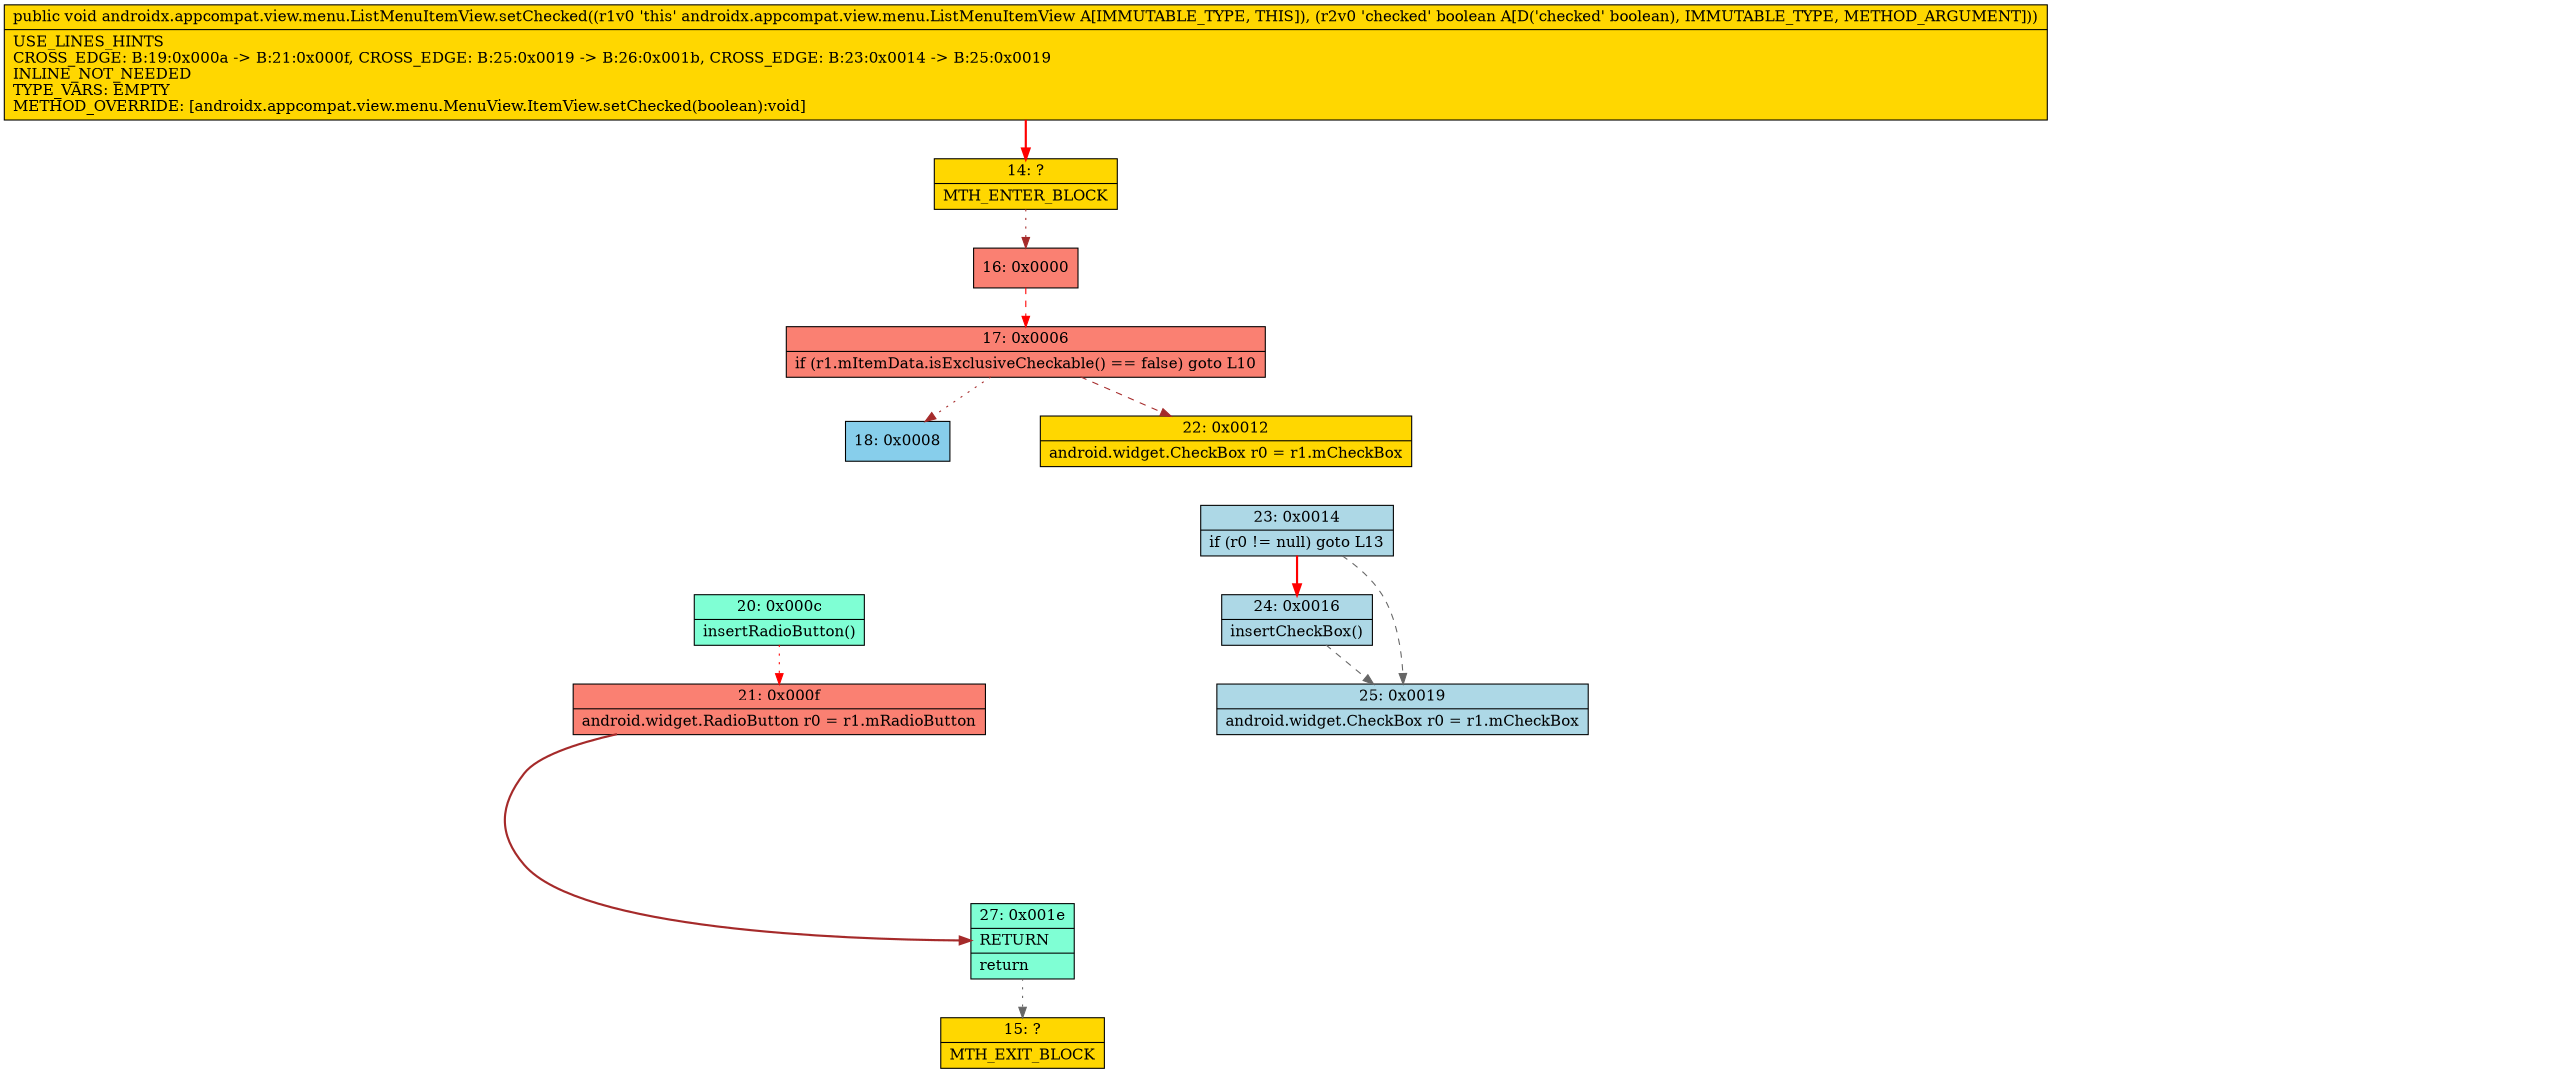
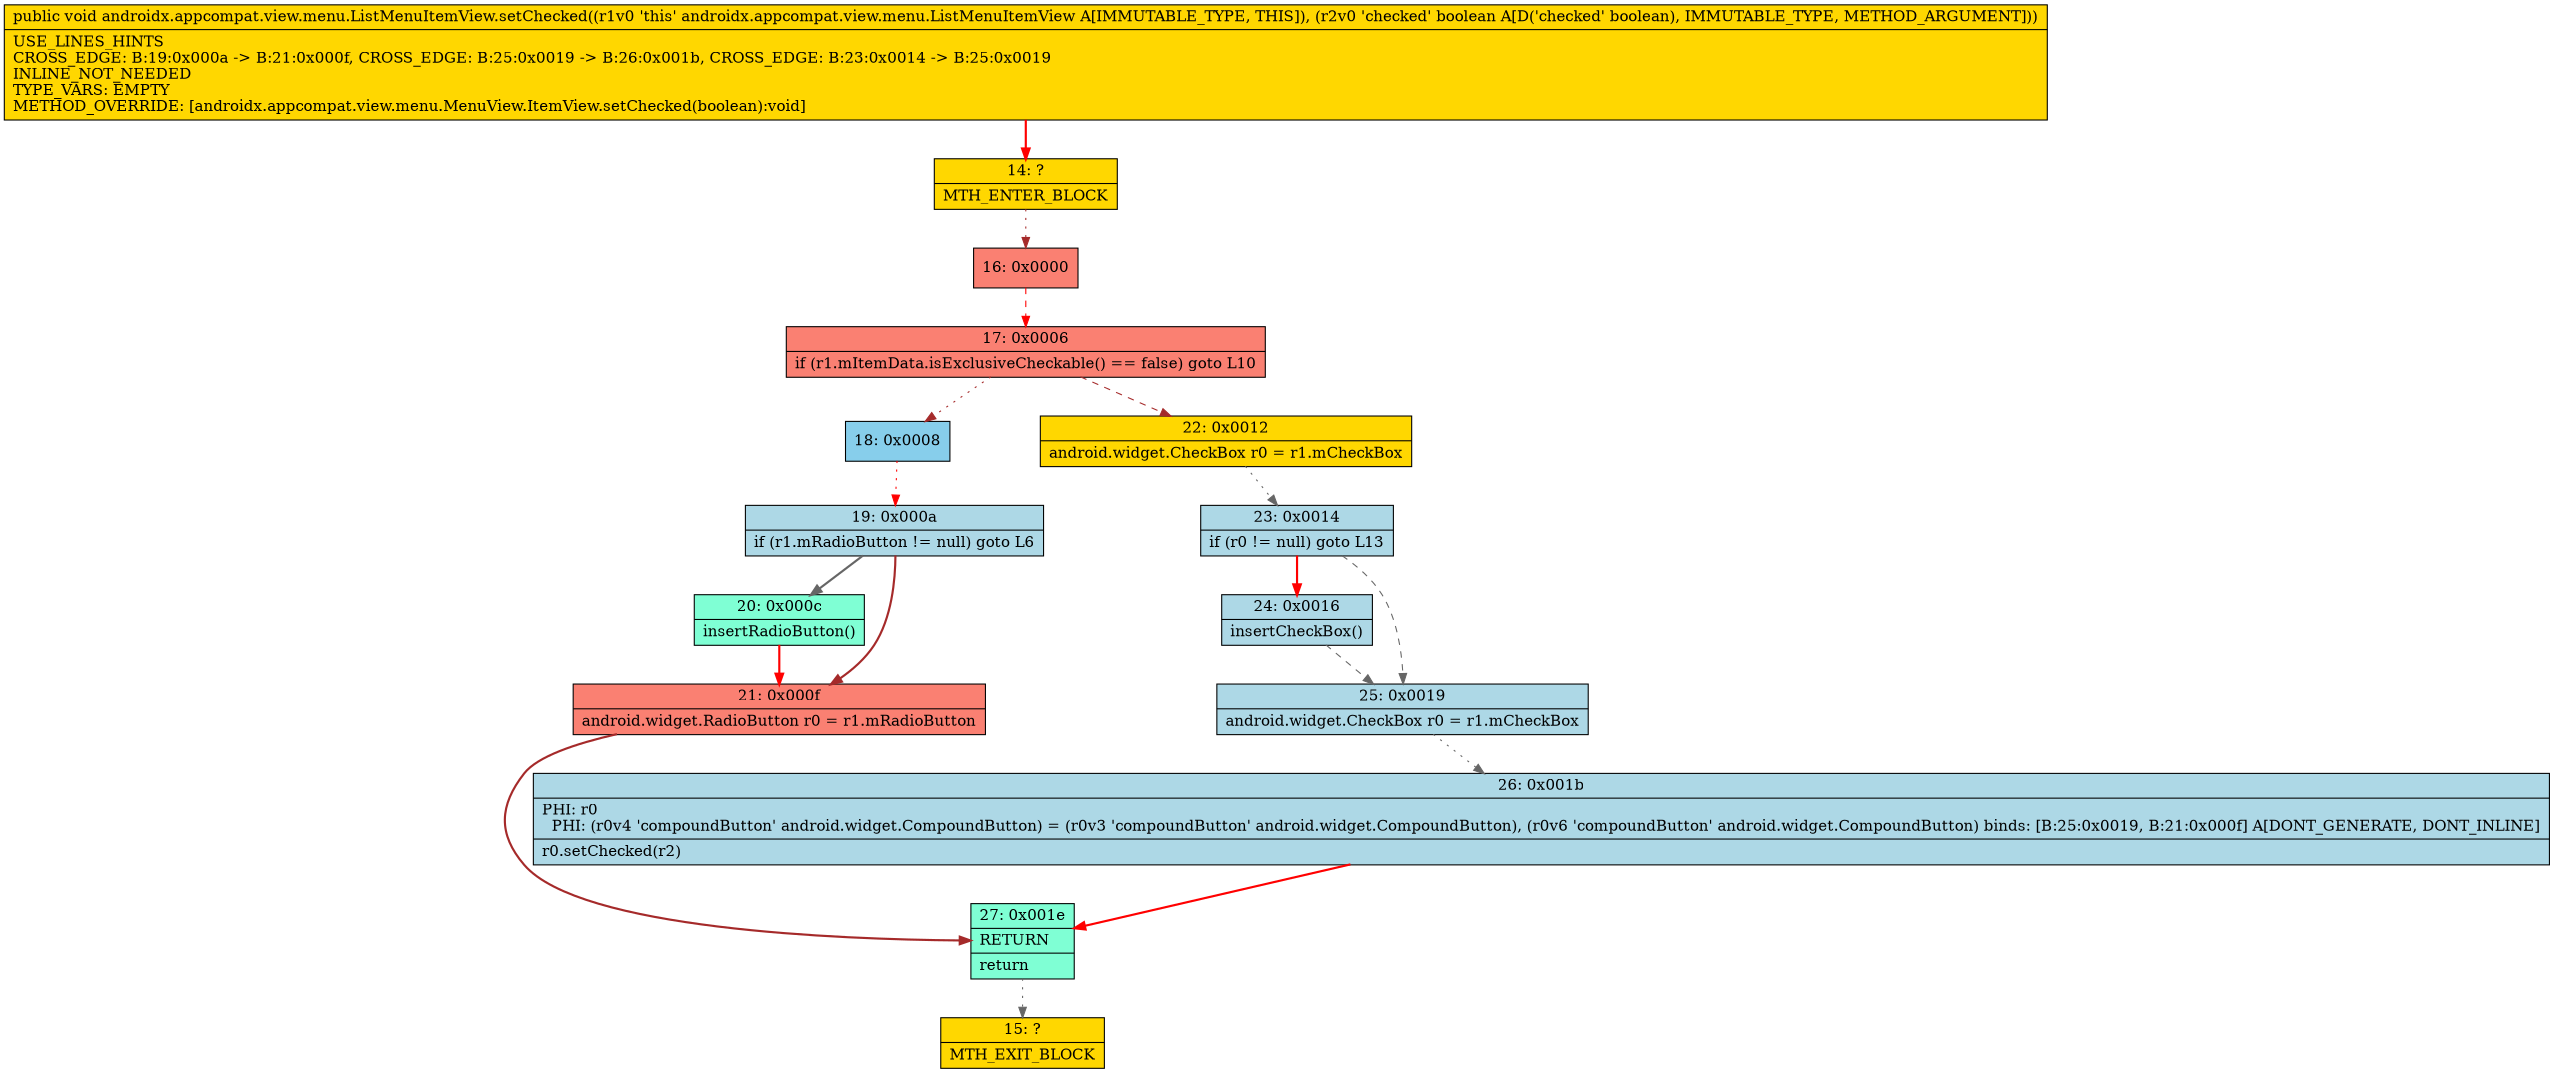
edge "22: 0x0012" -> "23: 0x0014": added
node "19: 0x000a": added
edge "20: 0x000c" -> "21: 0x000f": style dotted -> bold
node "26: 0x001b": added
